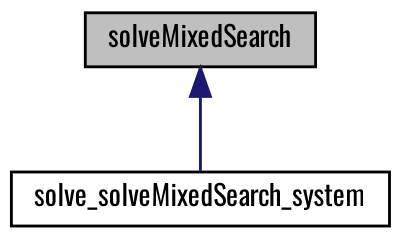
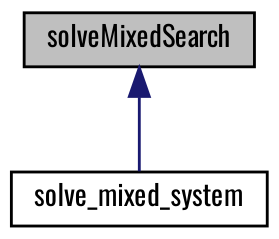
node "solve_solveMixedSearch_system": label "solve_solveMixedSearch_system" -> "solve_mixed_system"
